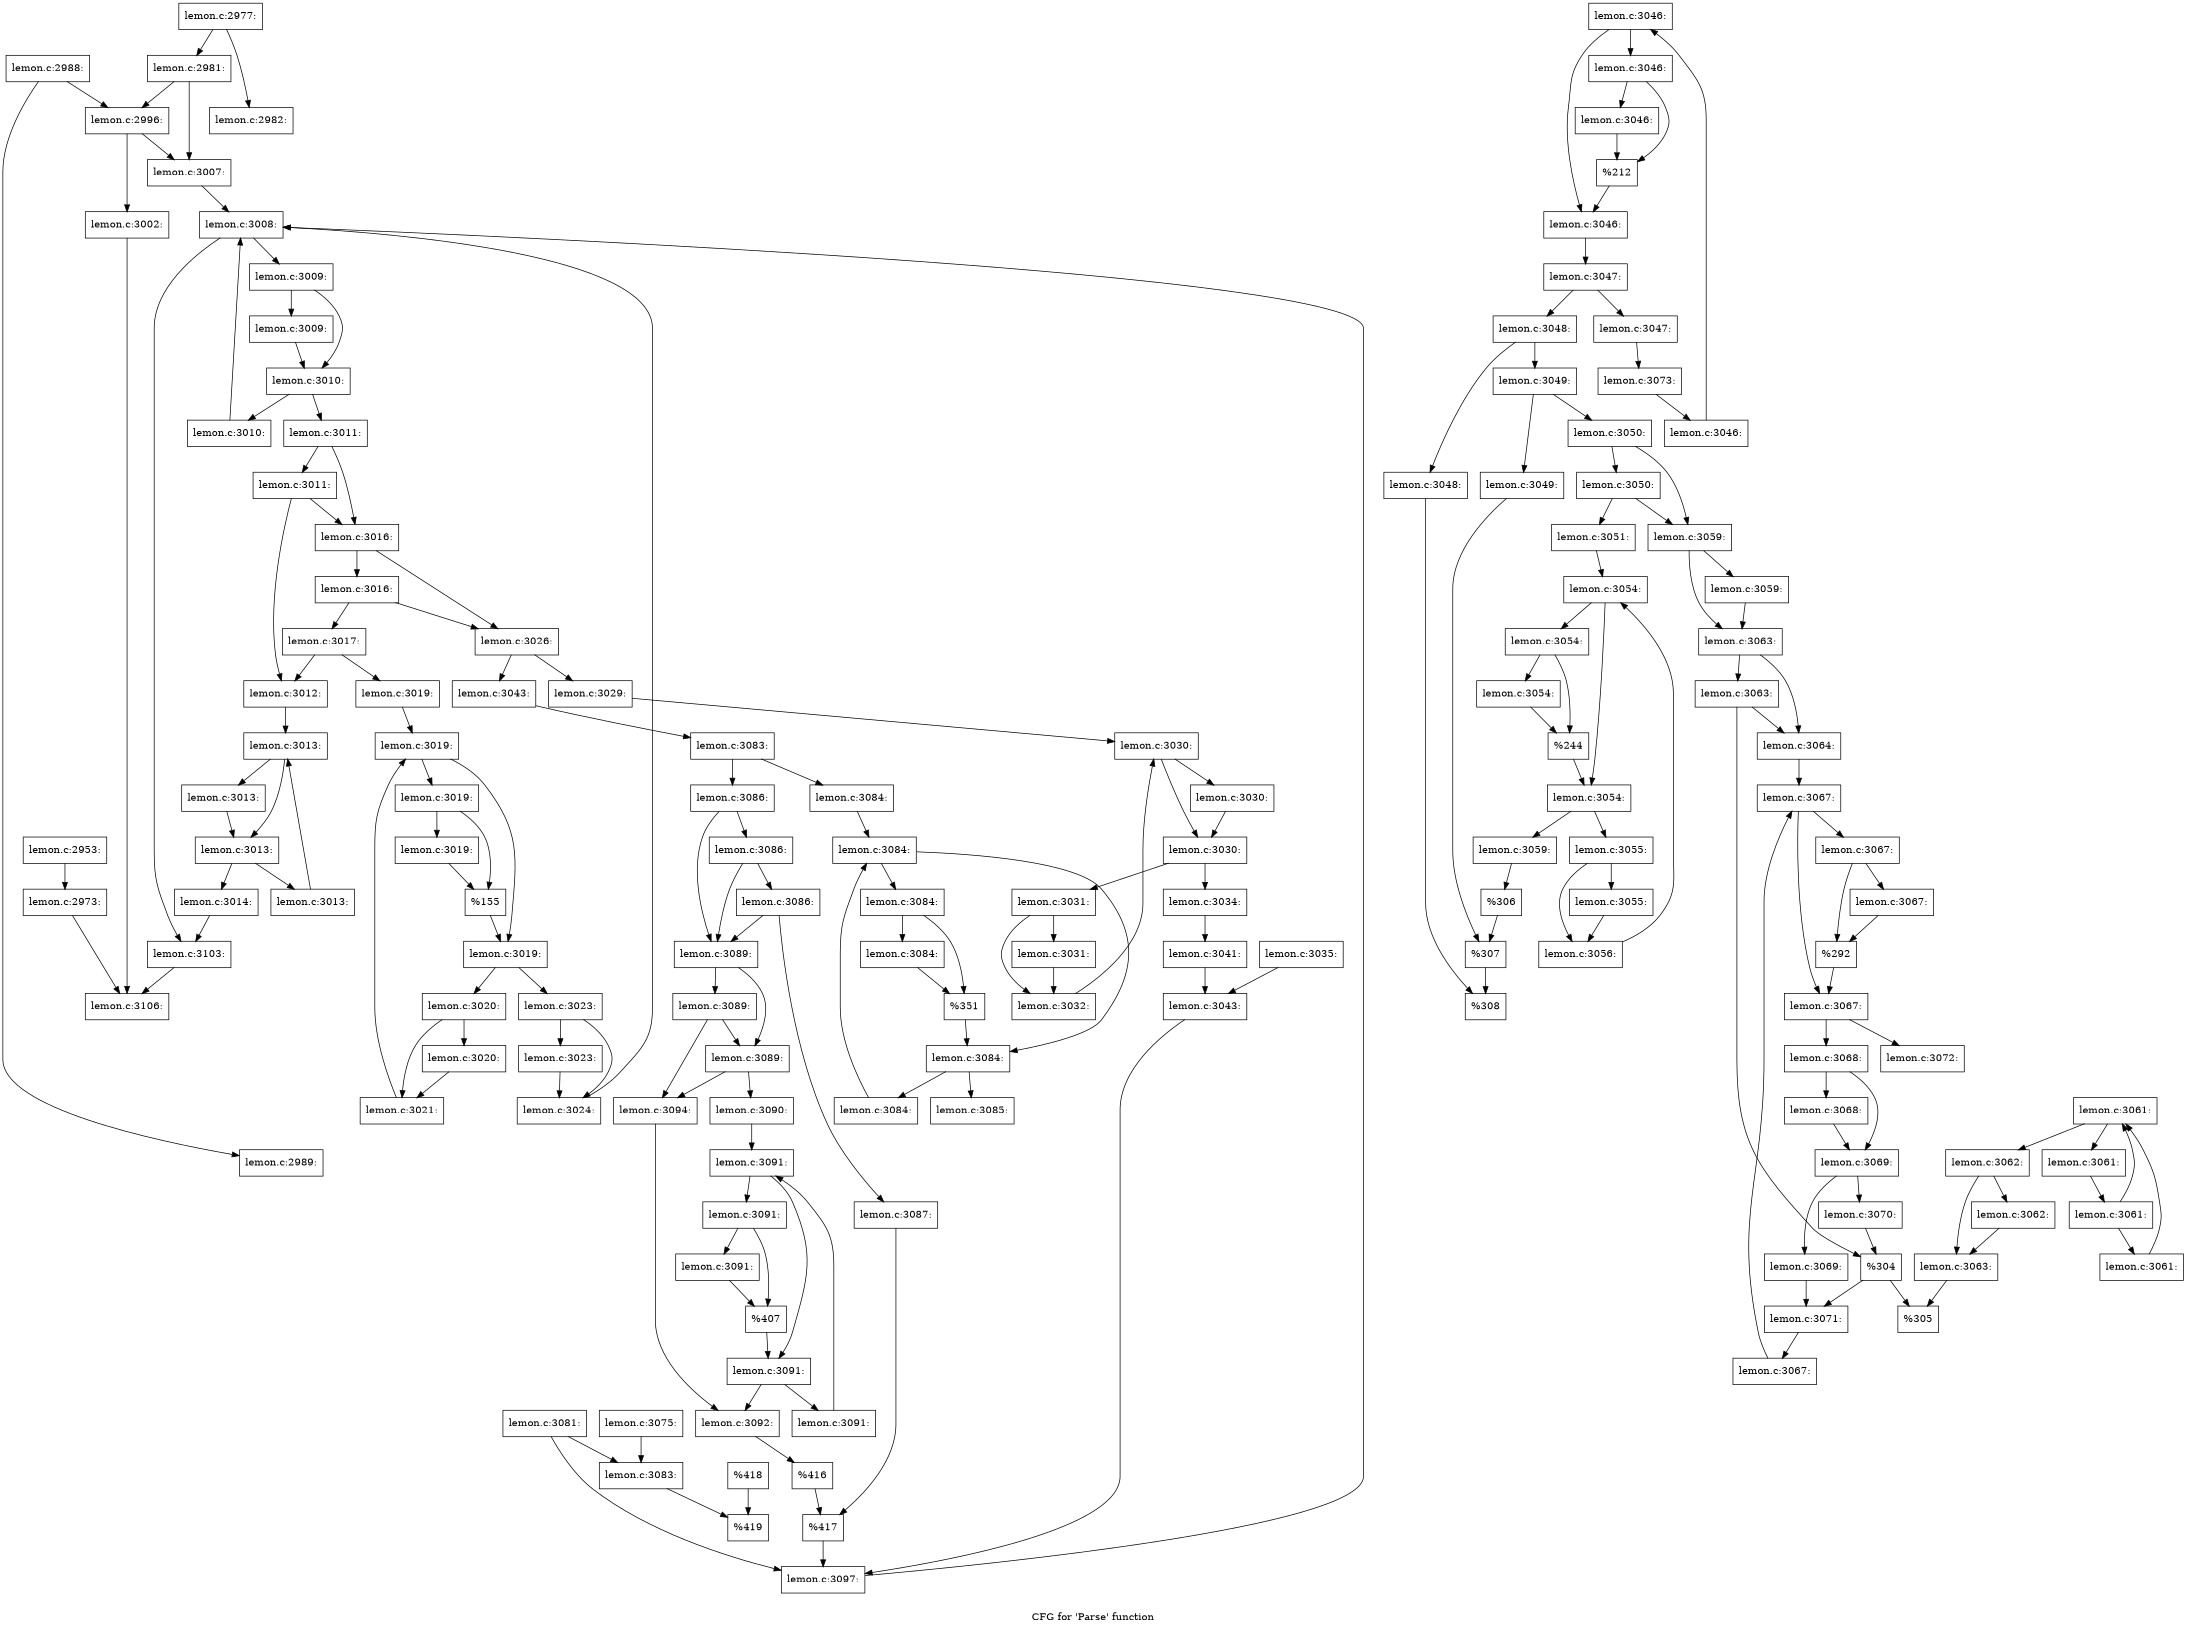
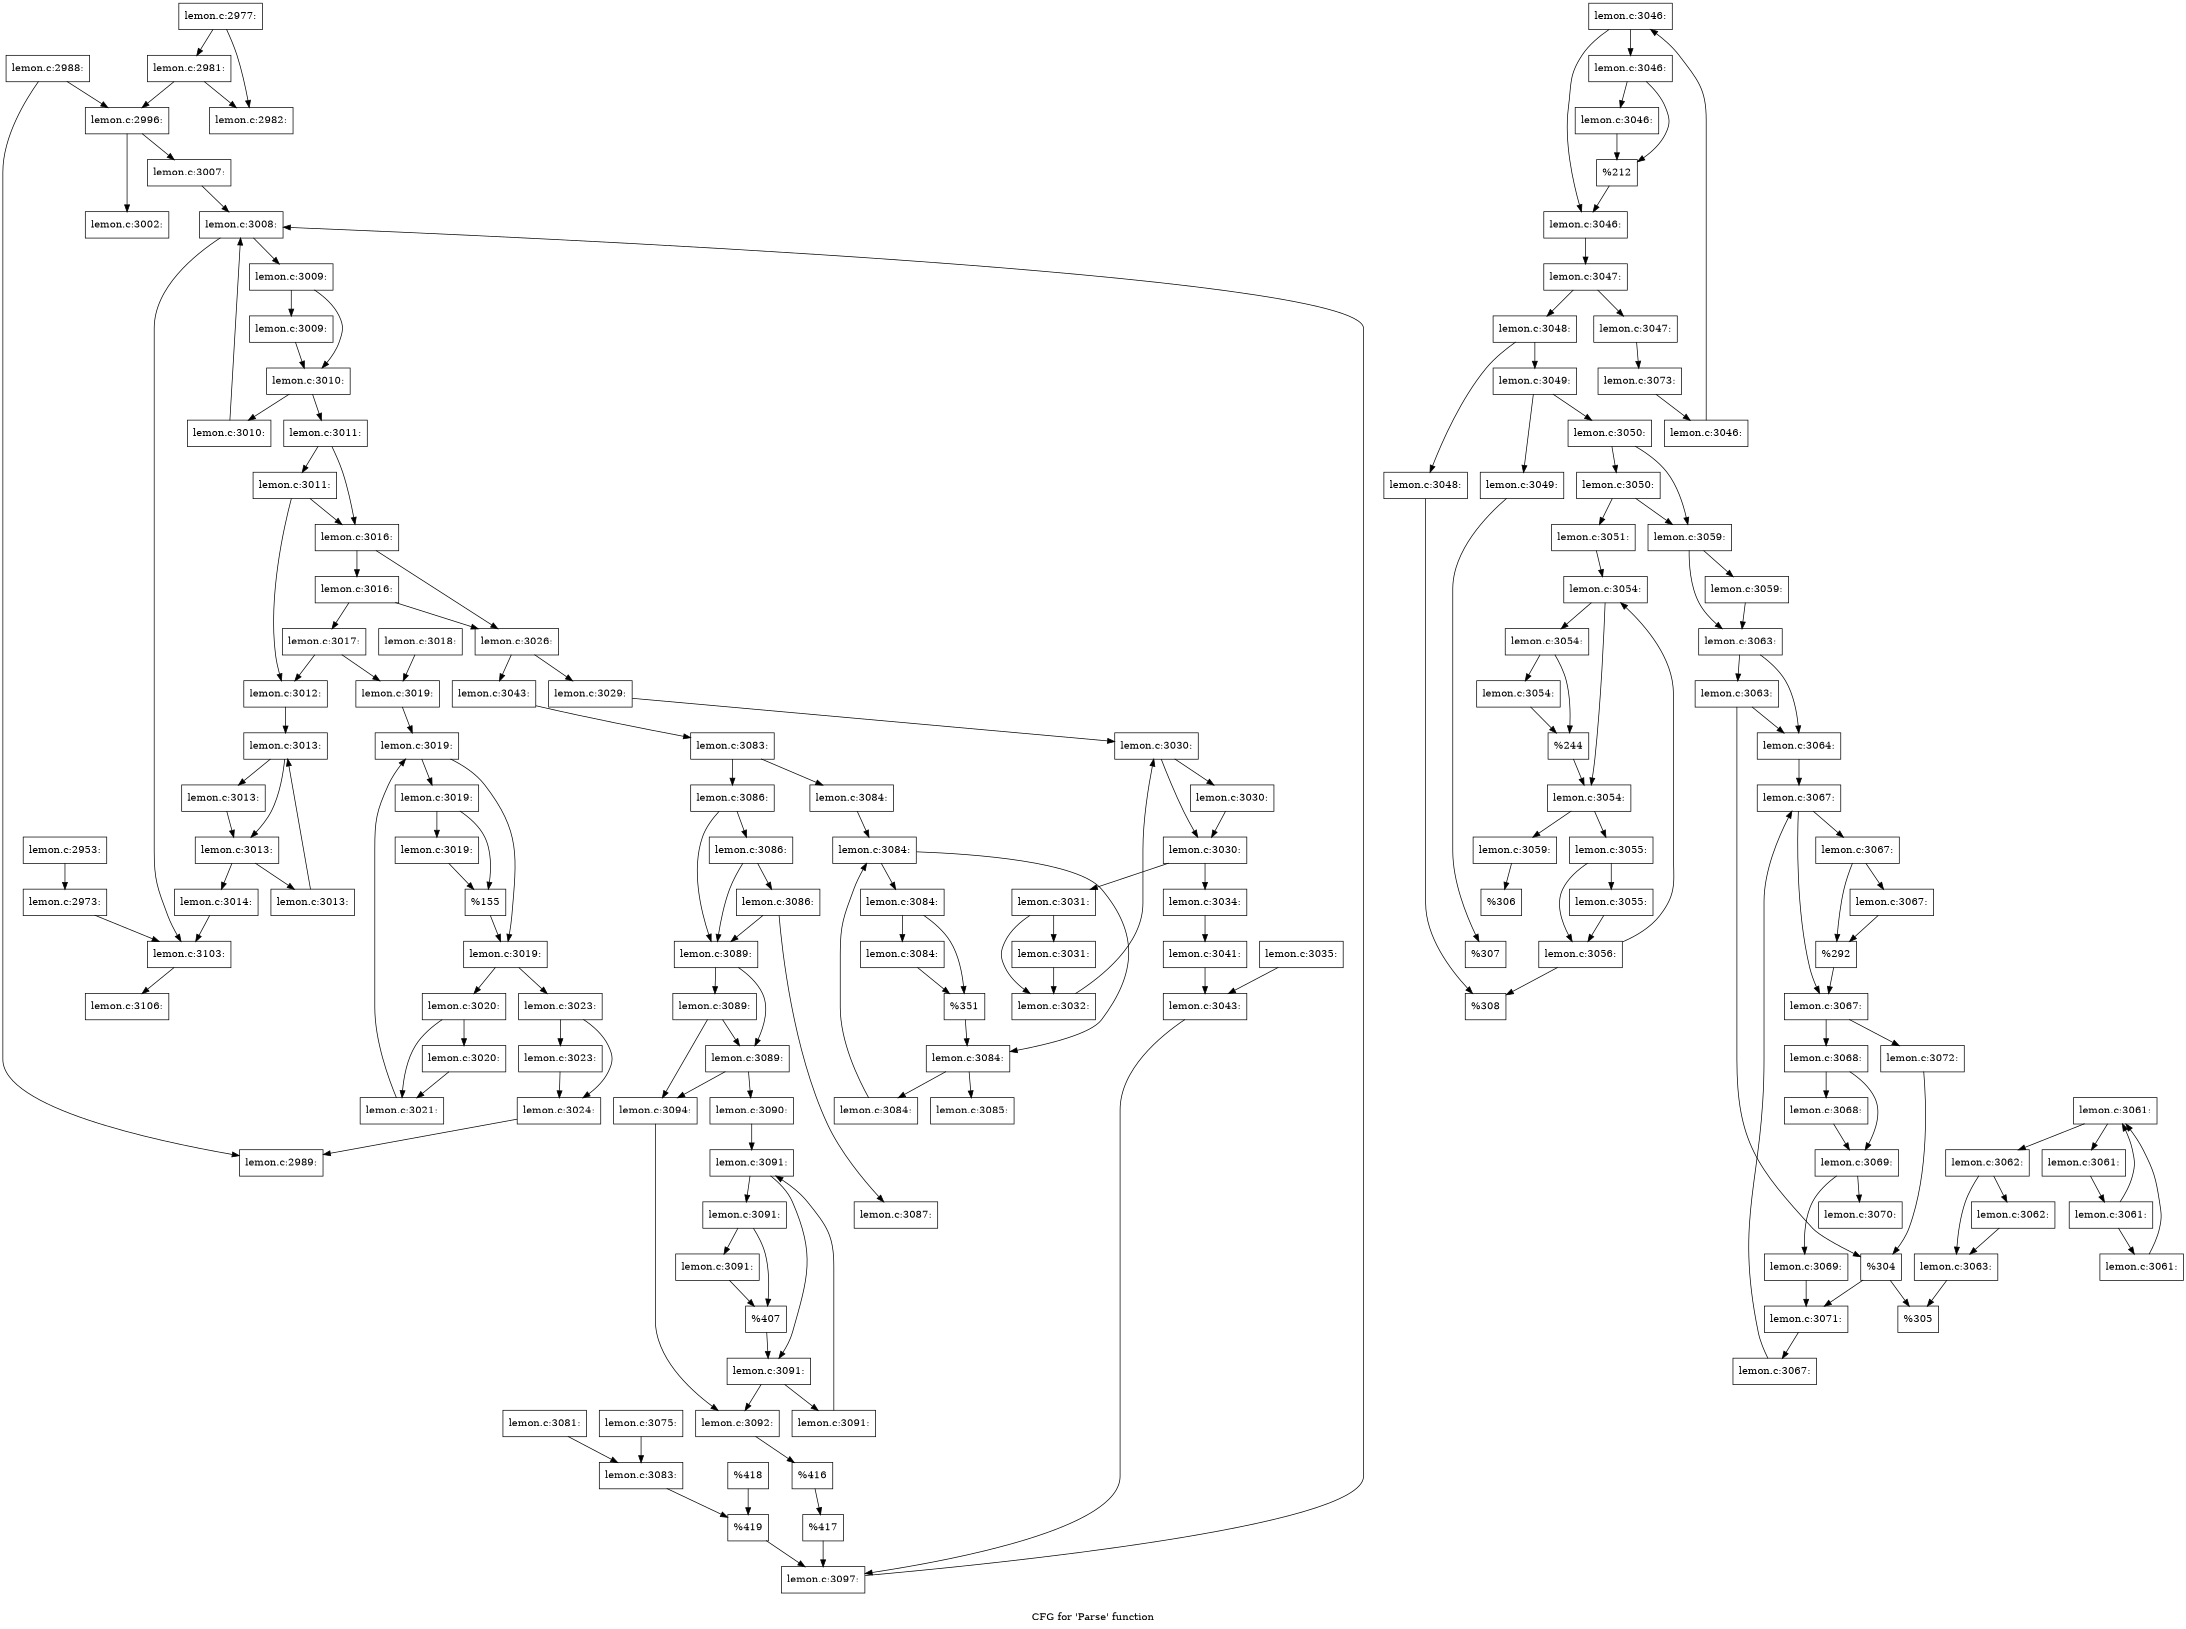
edge "lemon.c:2981:" -> "lemon.c:3007:": now "lemon.c:2981:" -> "lemon.c:2982:"
edge "lemon.c:3024:" -> "lemon.c:3008:": now "lemon.c:3024:" -> "lemon.c:2989:"
edge "lemon.c:3002:" -> "lemon.c:3106:": removed
node "lemon.c:3018:": added
edge "%306" -> "%307": removed
edge "lemon.c:2973:" -> "lemon.c:3106:": now "lemon.c:2973:" -> "lemon.c:3103:"
edge "%307" -> "%308": now "lemon.c:3056:" -> "%308"
edge "lemon.c:3070:" -> "%304": now "lemon.c:3072:" -> "%304"
edge "lemon.c:3087:" -> "%417": removed
edge "lemon.c:3081:" -> "lemon.c:3097:": now "%419" -> "lemon.c:3097:"
